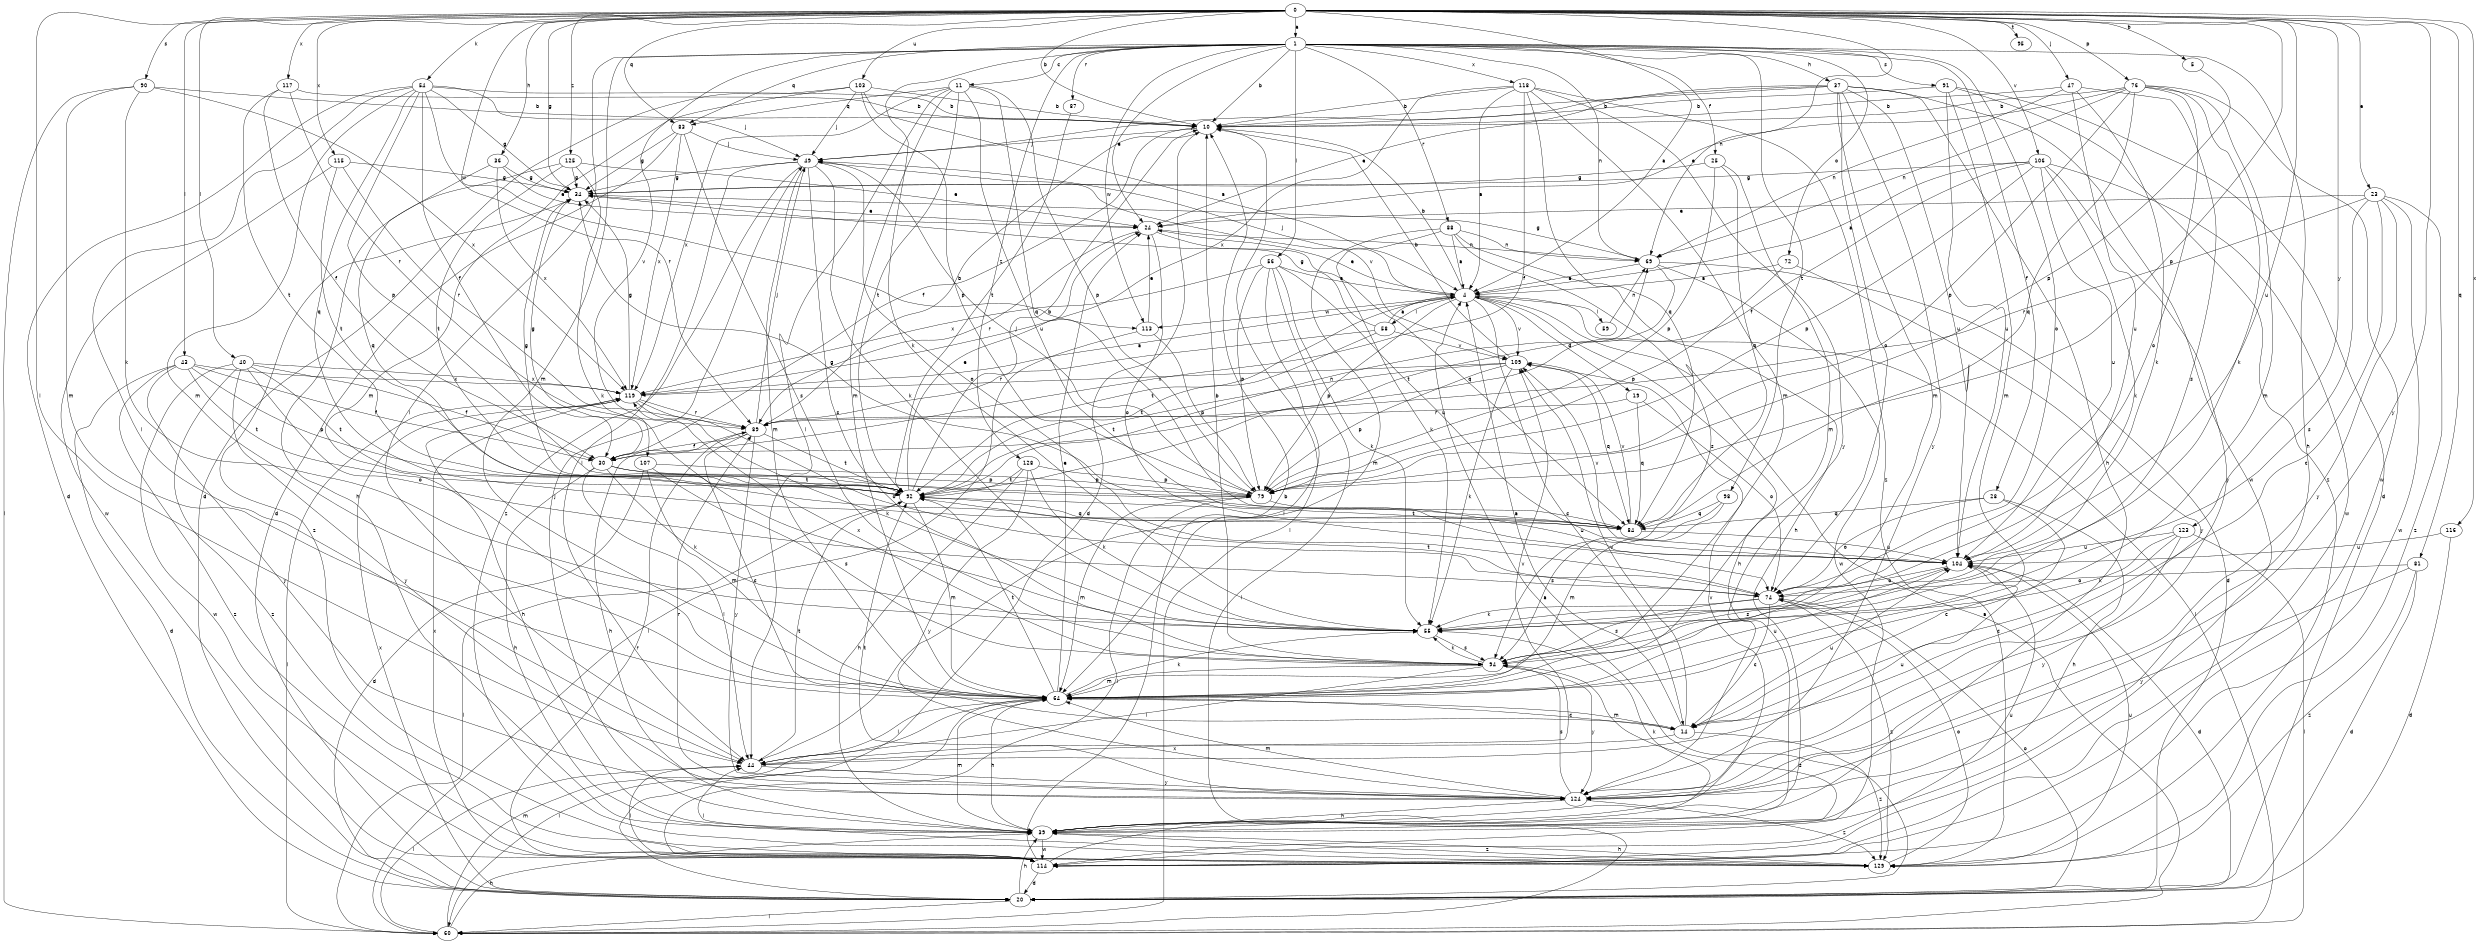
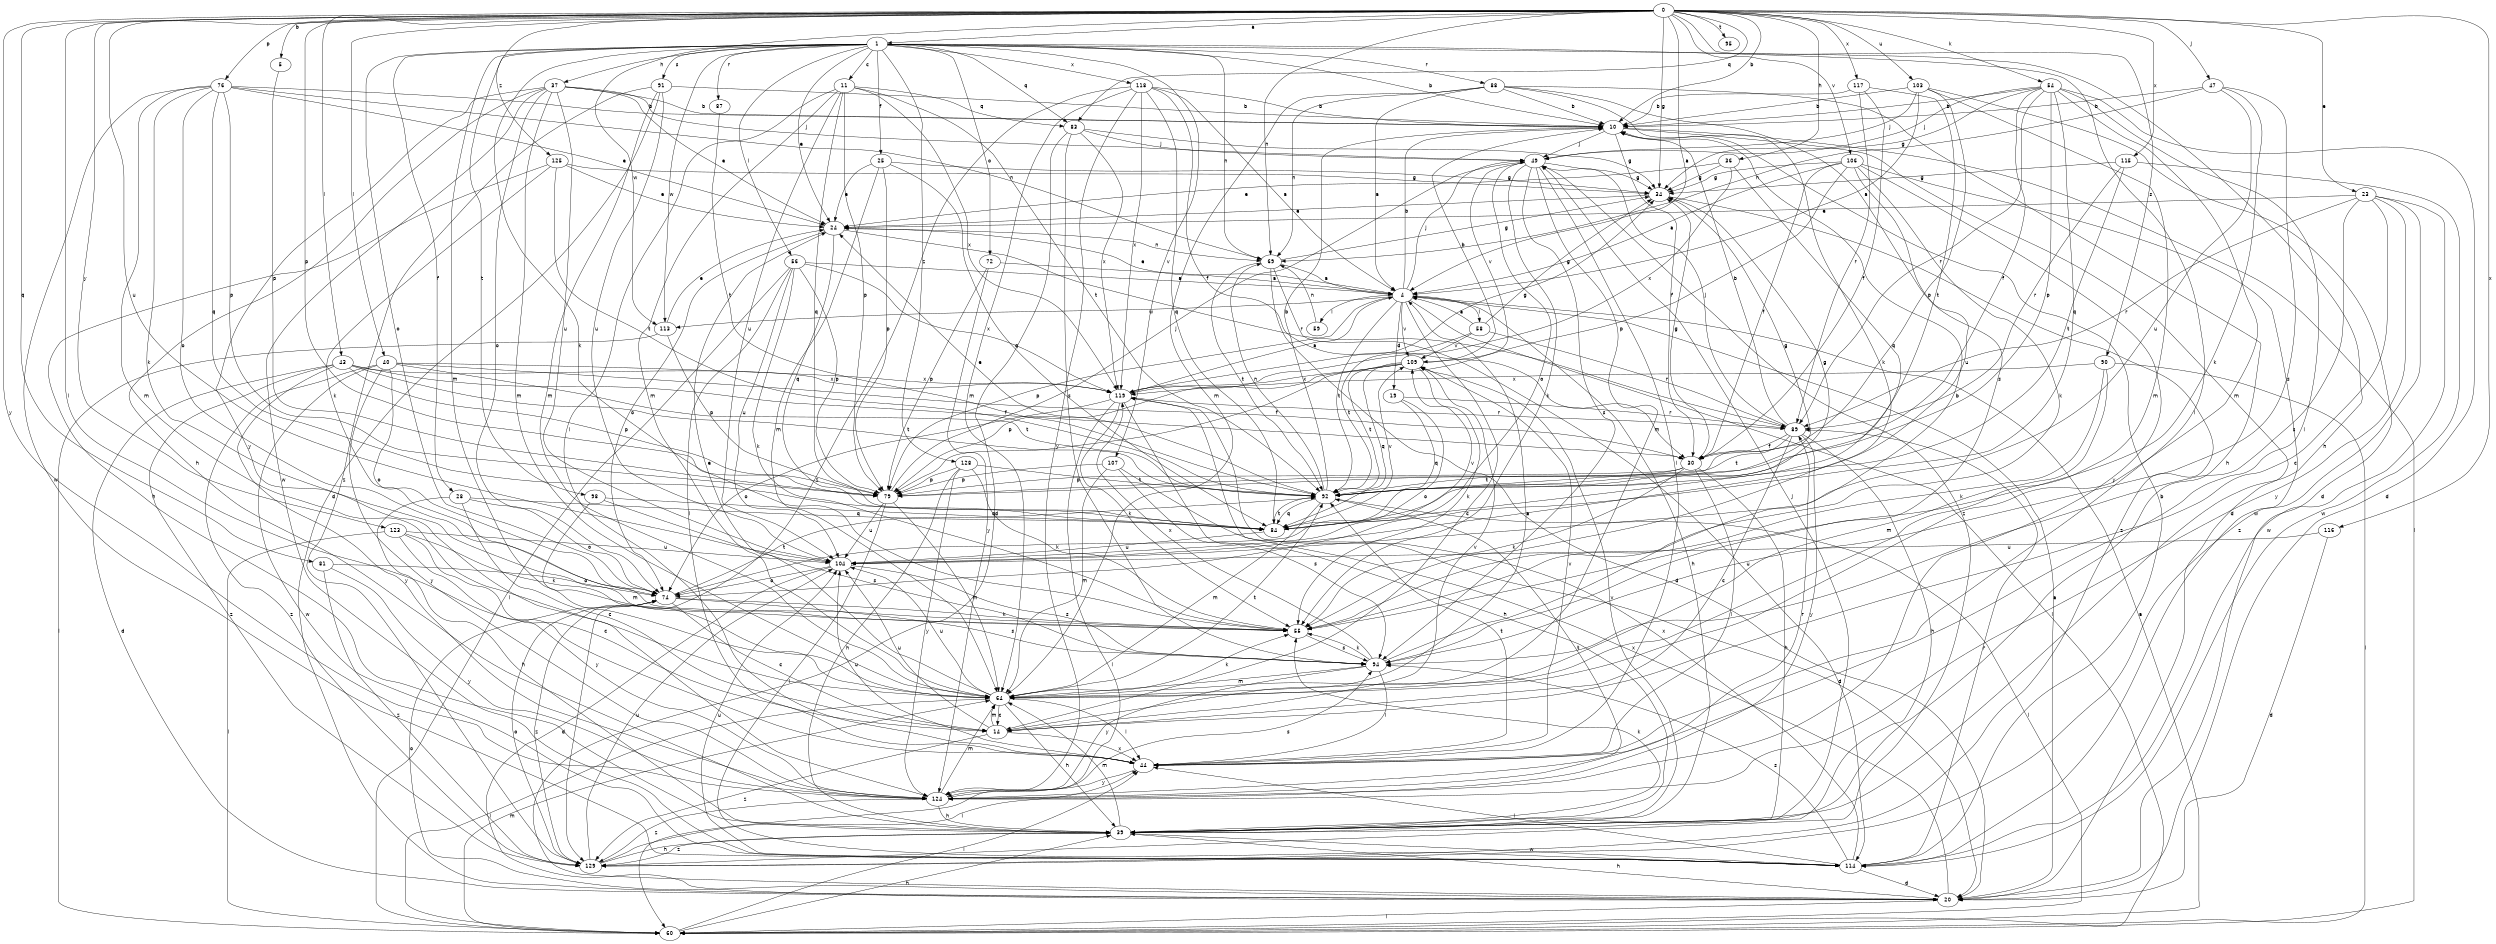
edge "90" -> "10": now "88" -> "10"
edge "25" -> "24": added, label "e"
edge "69" -> "114": label "w" -> "u"
edge "81" -> "20": removed, label "d"
